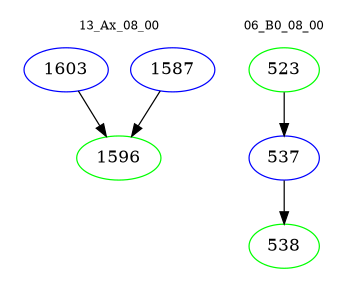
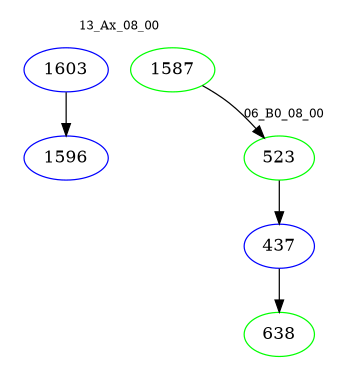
node "1587": color blue -> green
edge "1587" -> "1596": now "1587" -> "523"
node "1596": color green -> blue
node "537": label "537" -> "437"
node "538": label "538" -> "638"
